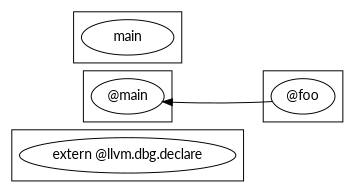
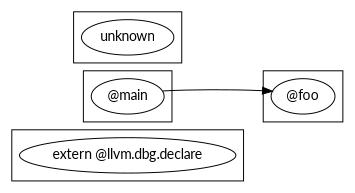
node "main": label "main" -> "unknown"
edge "@foo" -> "@main": reversed
